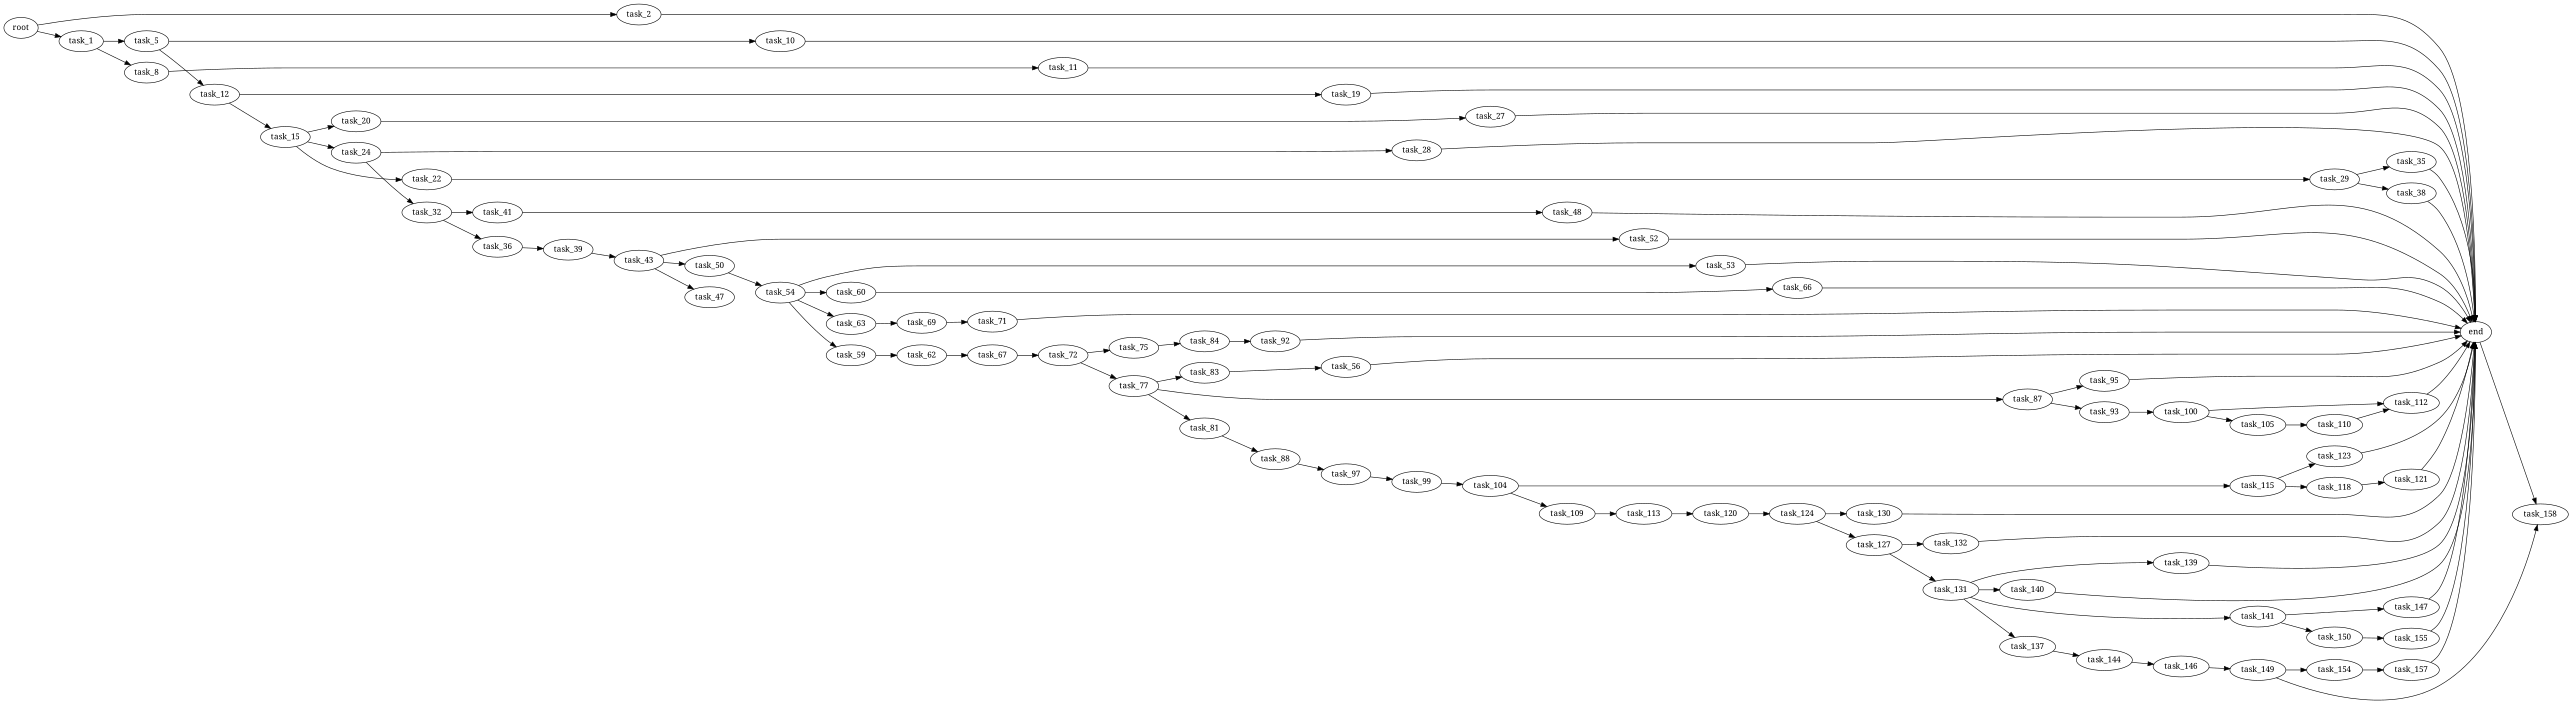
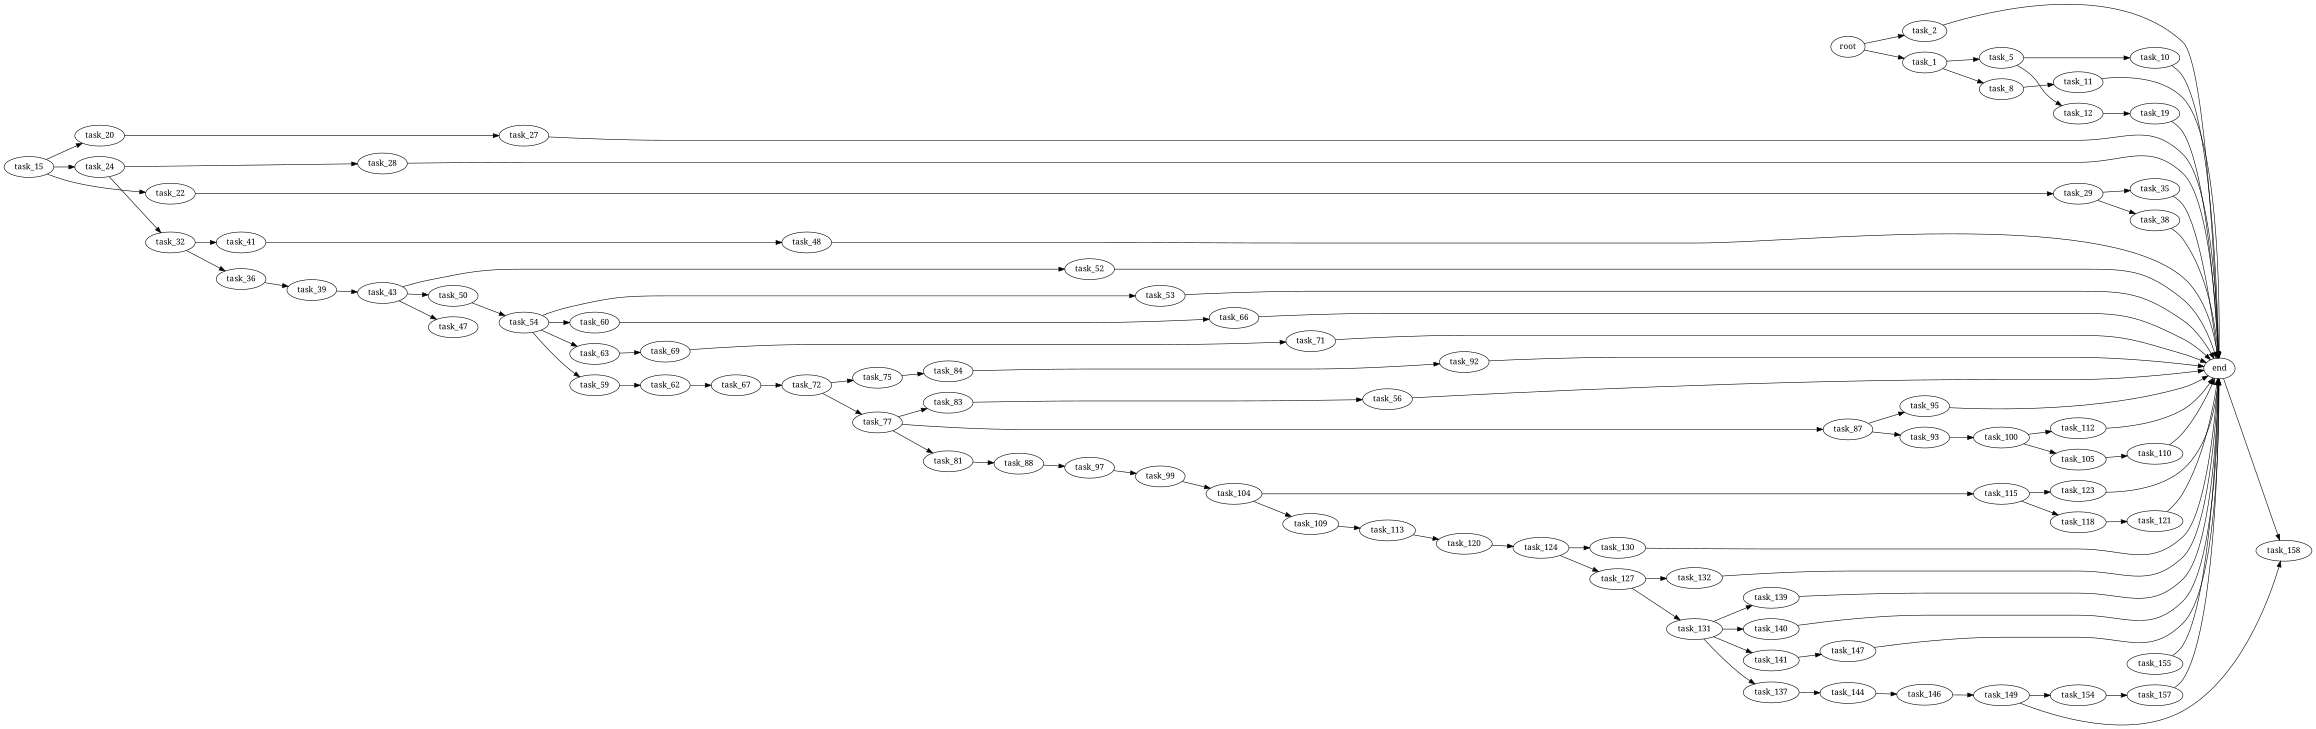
edge "task_12" -> "task_15": removed
edge "task_110" -> "task_112": now "task_110" -> "end"
node "task_150": removed
